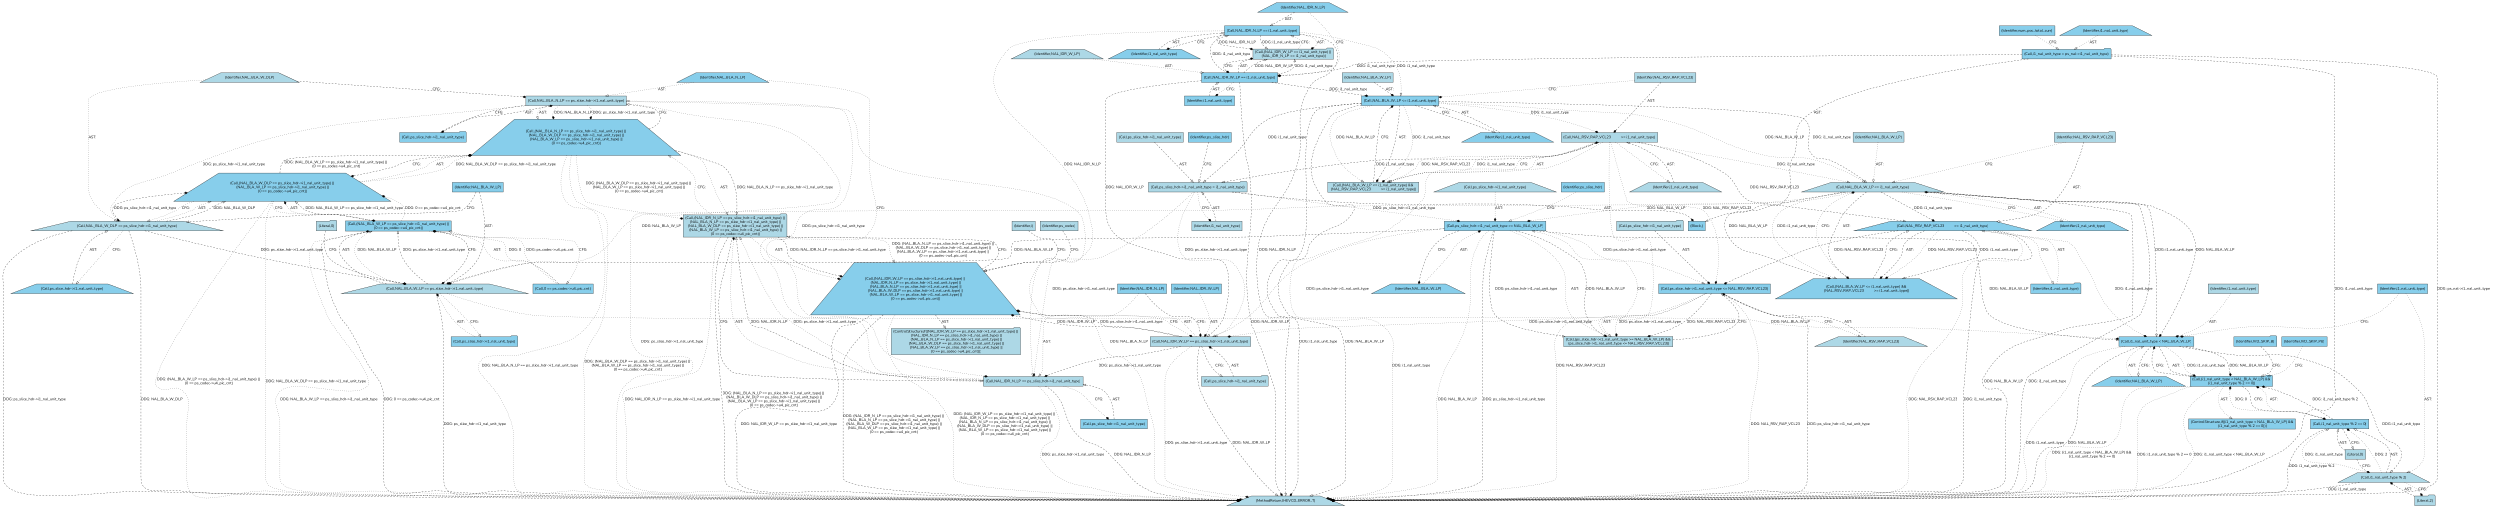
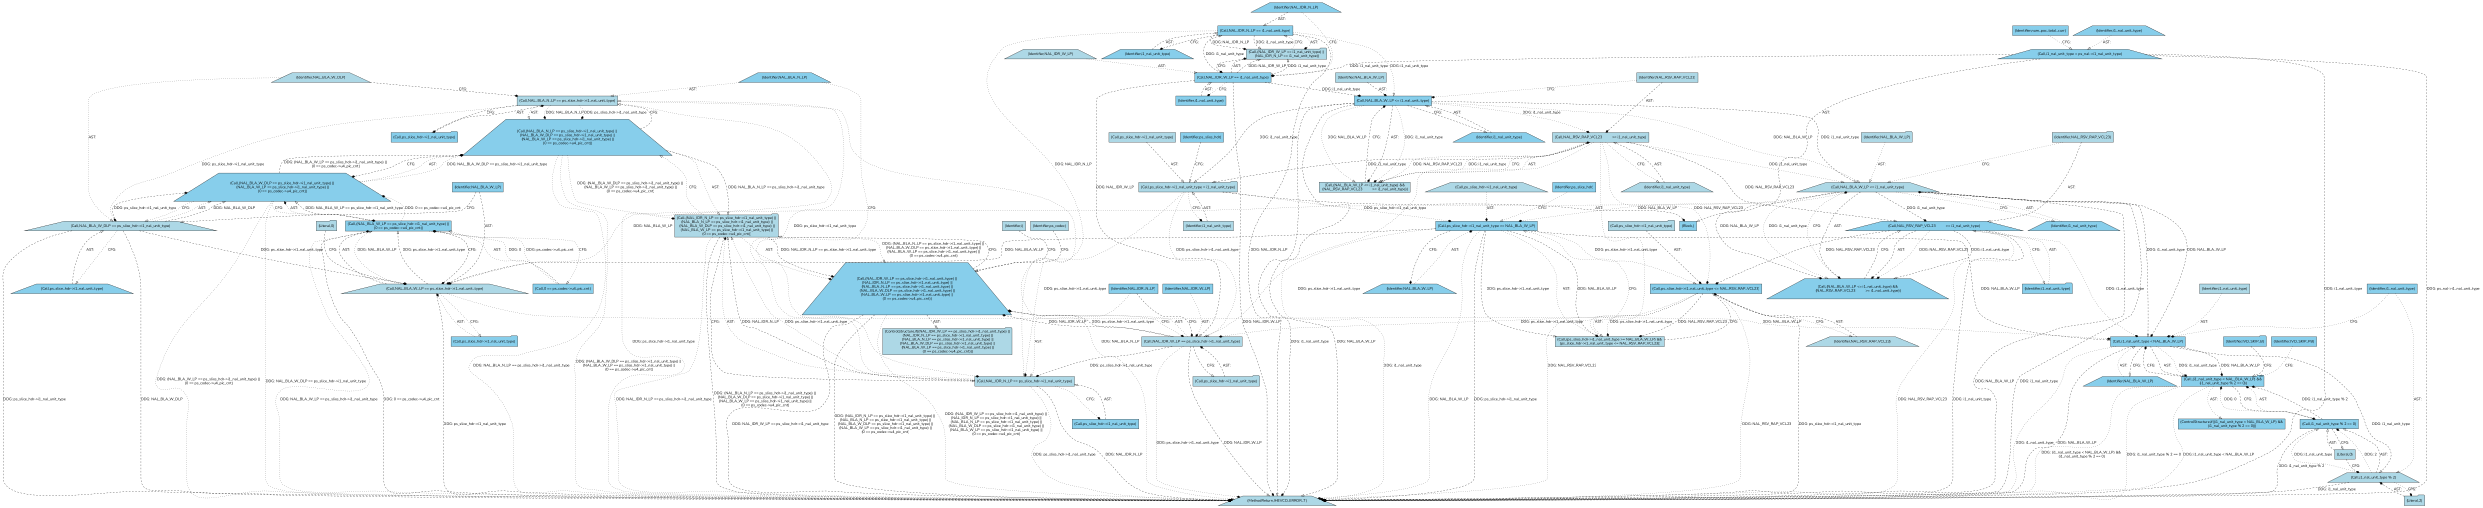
node "(Call,i1_nal_unit_type = ps_nal->i1_nal_unit_type)": shape folder -> trapezium
